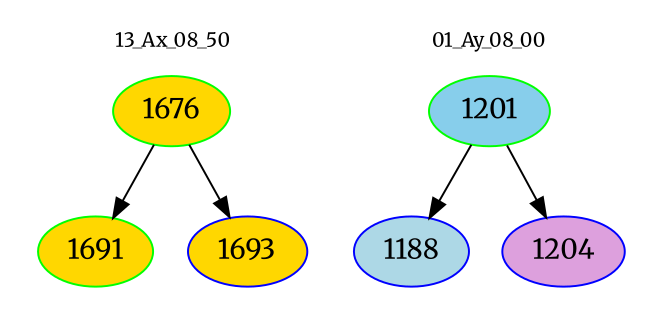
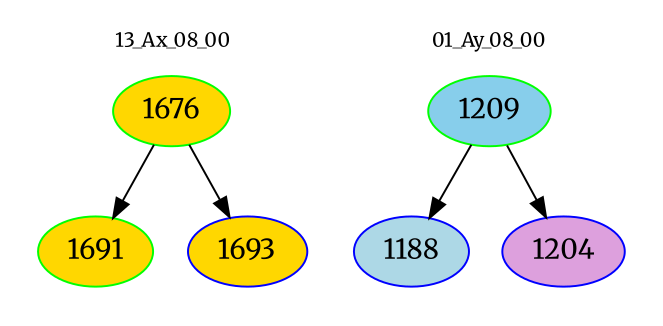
cluster "13_Ax_08_50": label "13_Ax_08_50" -> "13_Ax_08_00"
node "1201": label "1201" -> "1209"
